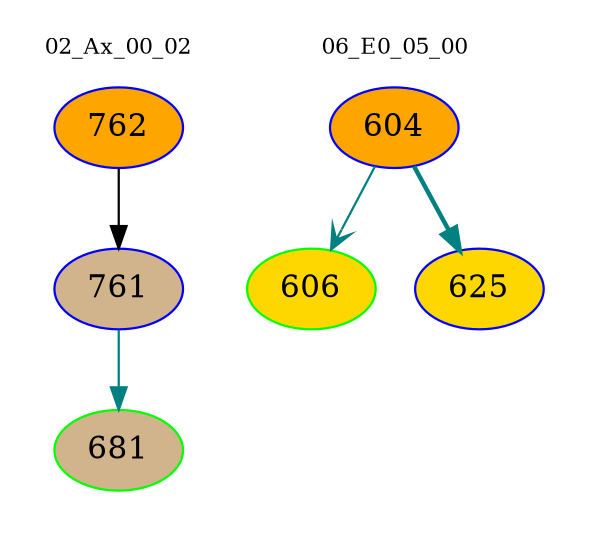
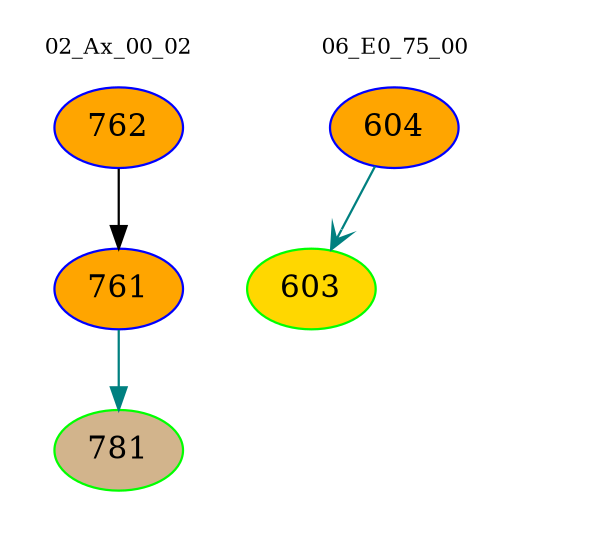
cluster "06_E0_05_00": label "06_E0_05_00" -> "06_E0_75_00"
node "761": fillcolor tan -> orange
node "606": label "606" -> "603"
node "625": removed
node "681": label "681" -> "781"
